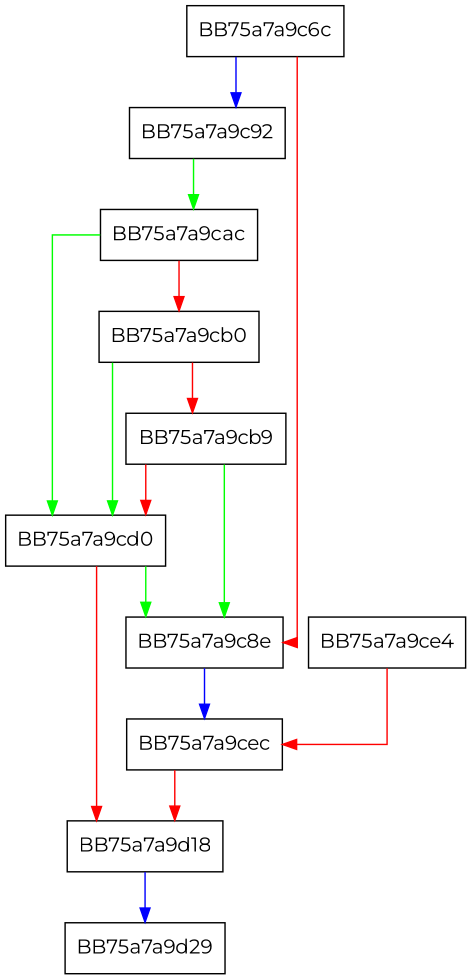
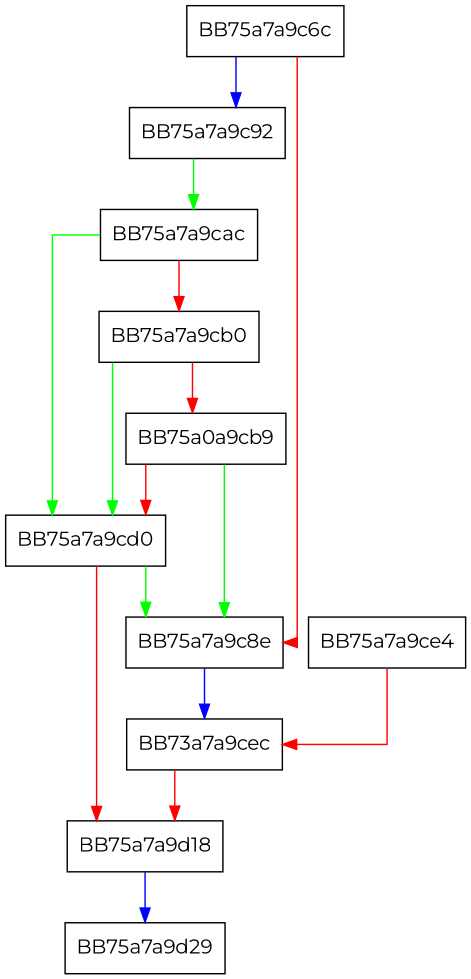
node "BB75a7a9cb9": label "BB75a7a9cb9" -> "BB75a0a9cb9"
node "BB75a7a9cec": label "BB75a7a9cec" -> "BB73a7a9cec"
